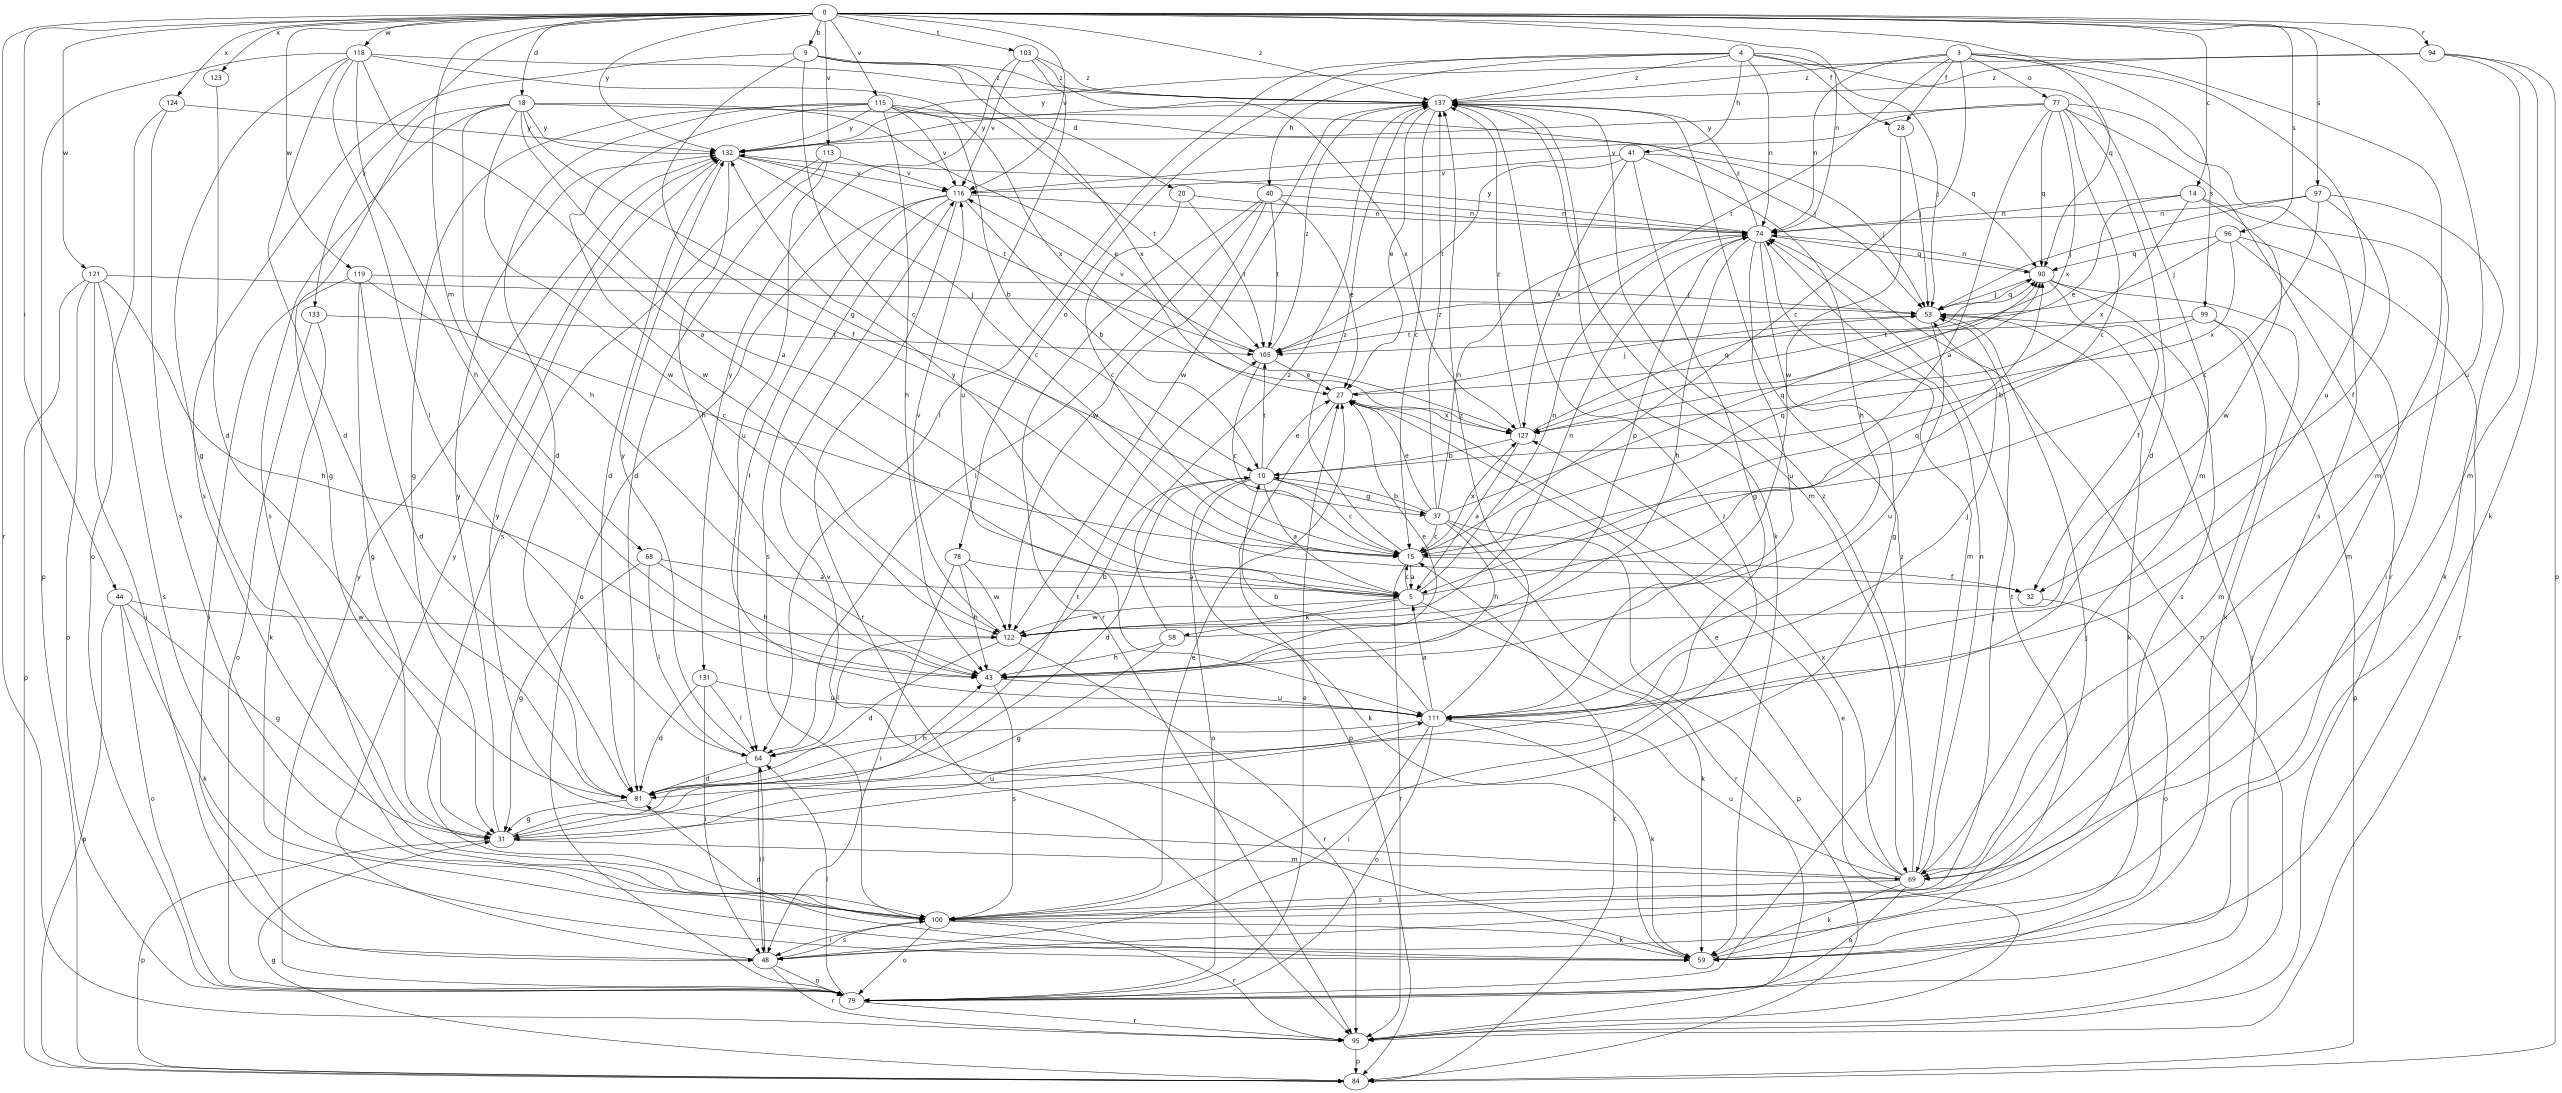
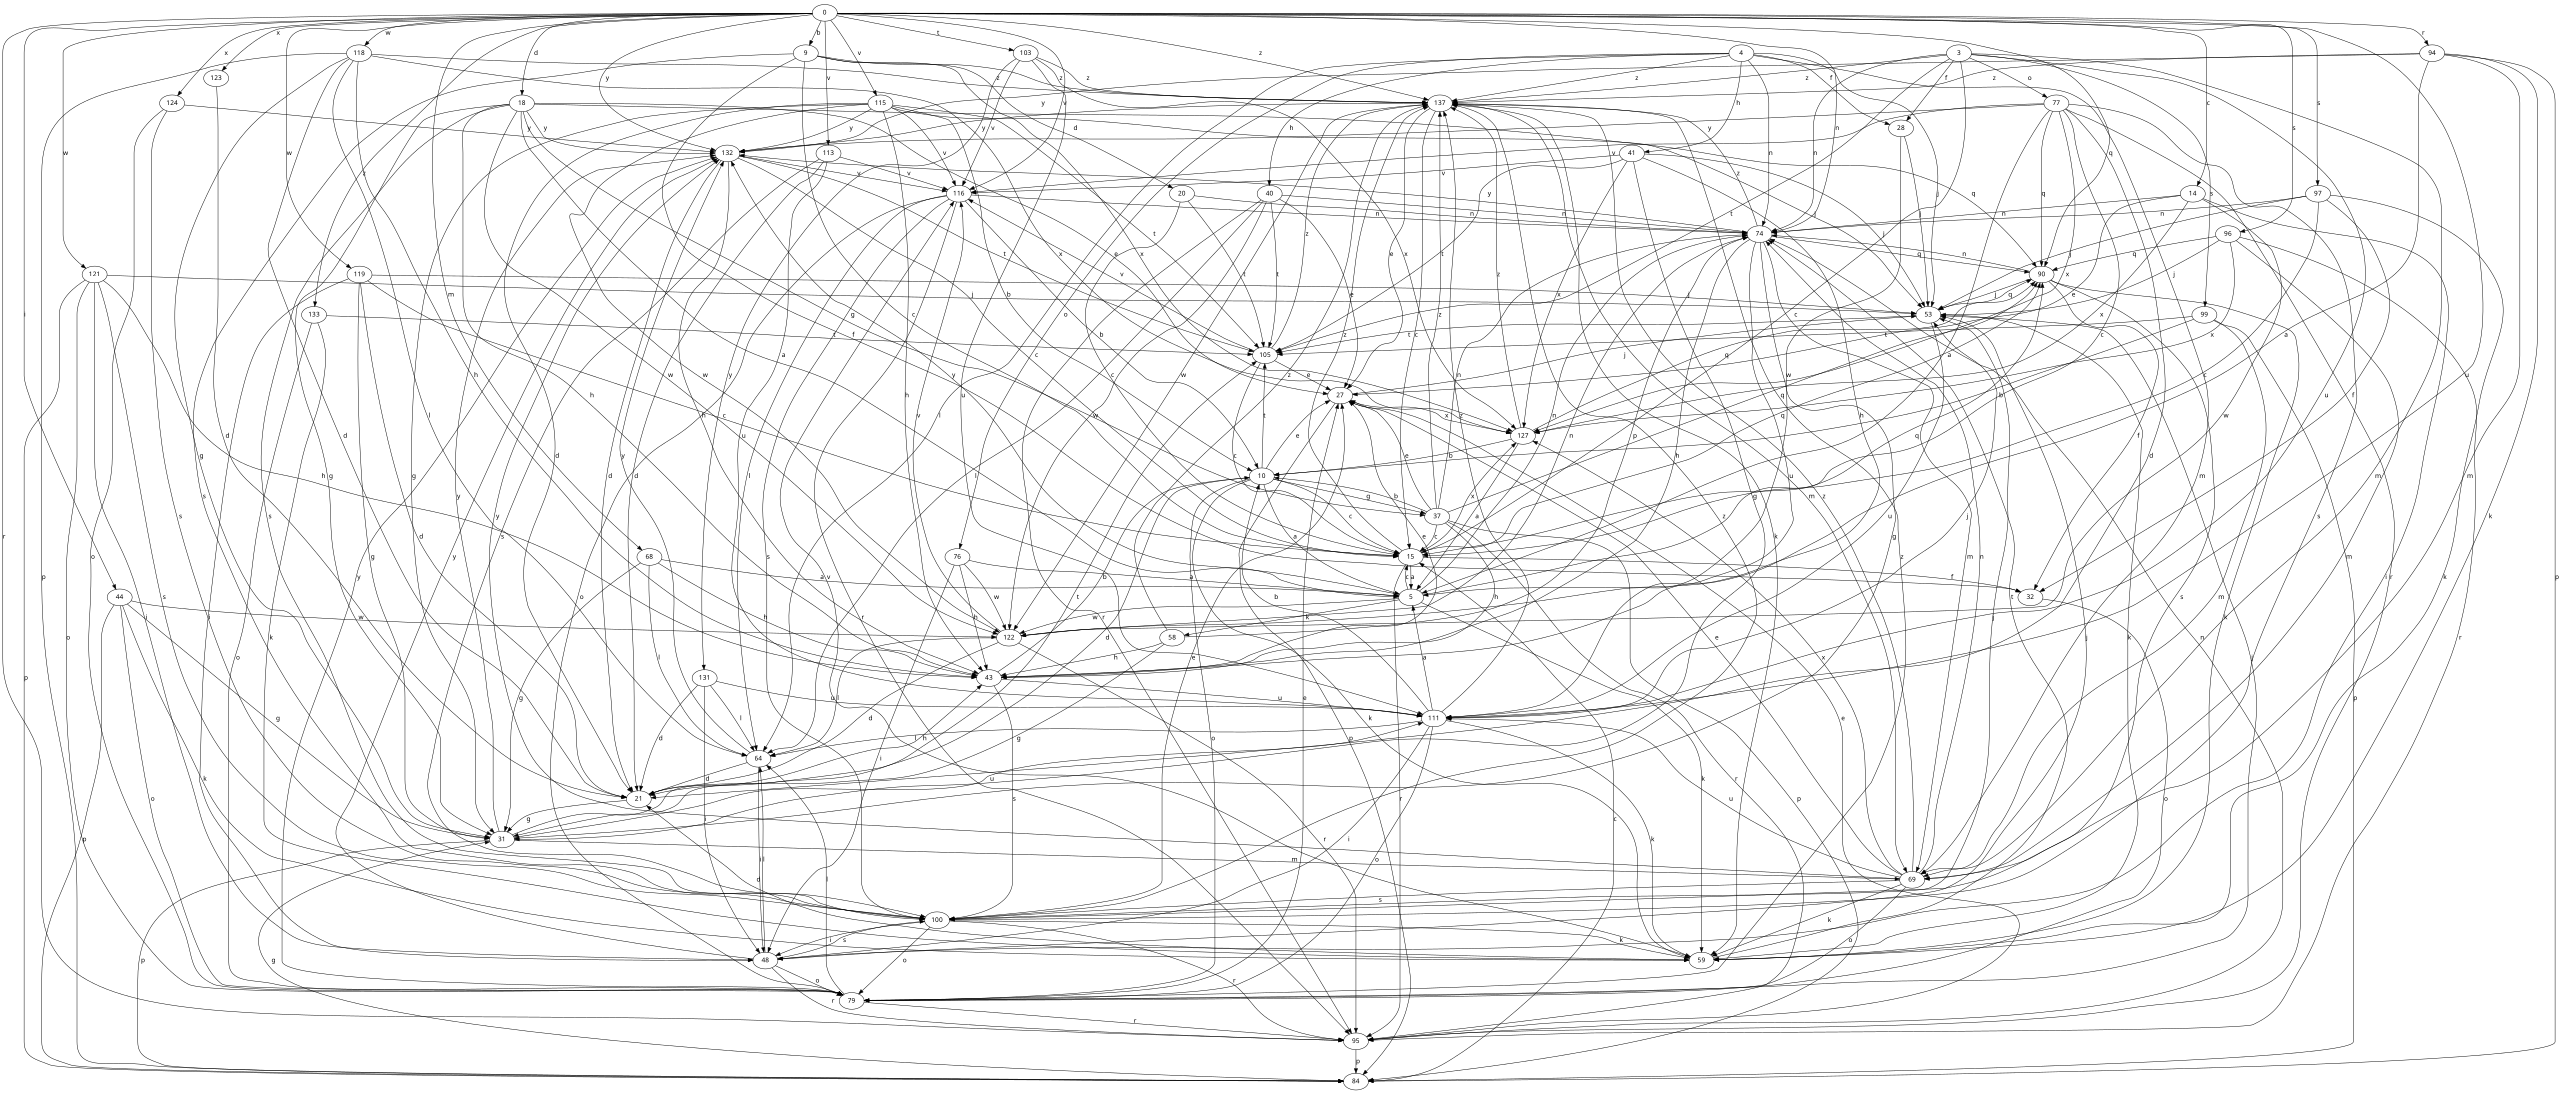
edge "118" -> "5": now "94" -> "5"
node "78": label "78" -> "76"
node "81": label "81" -> "21"
